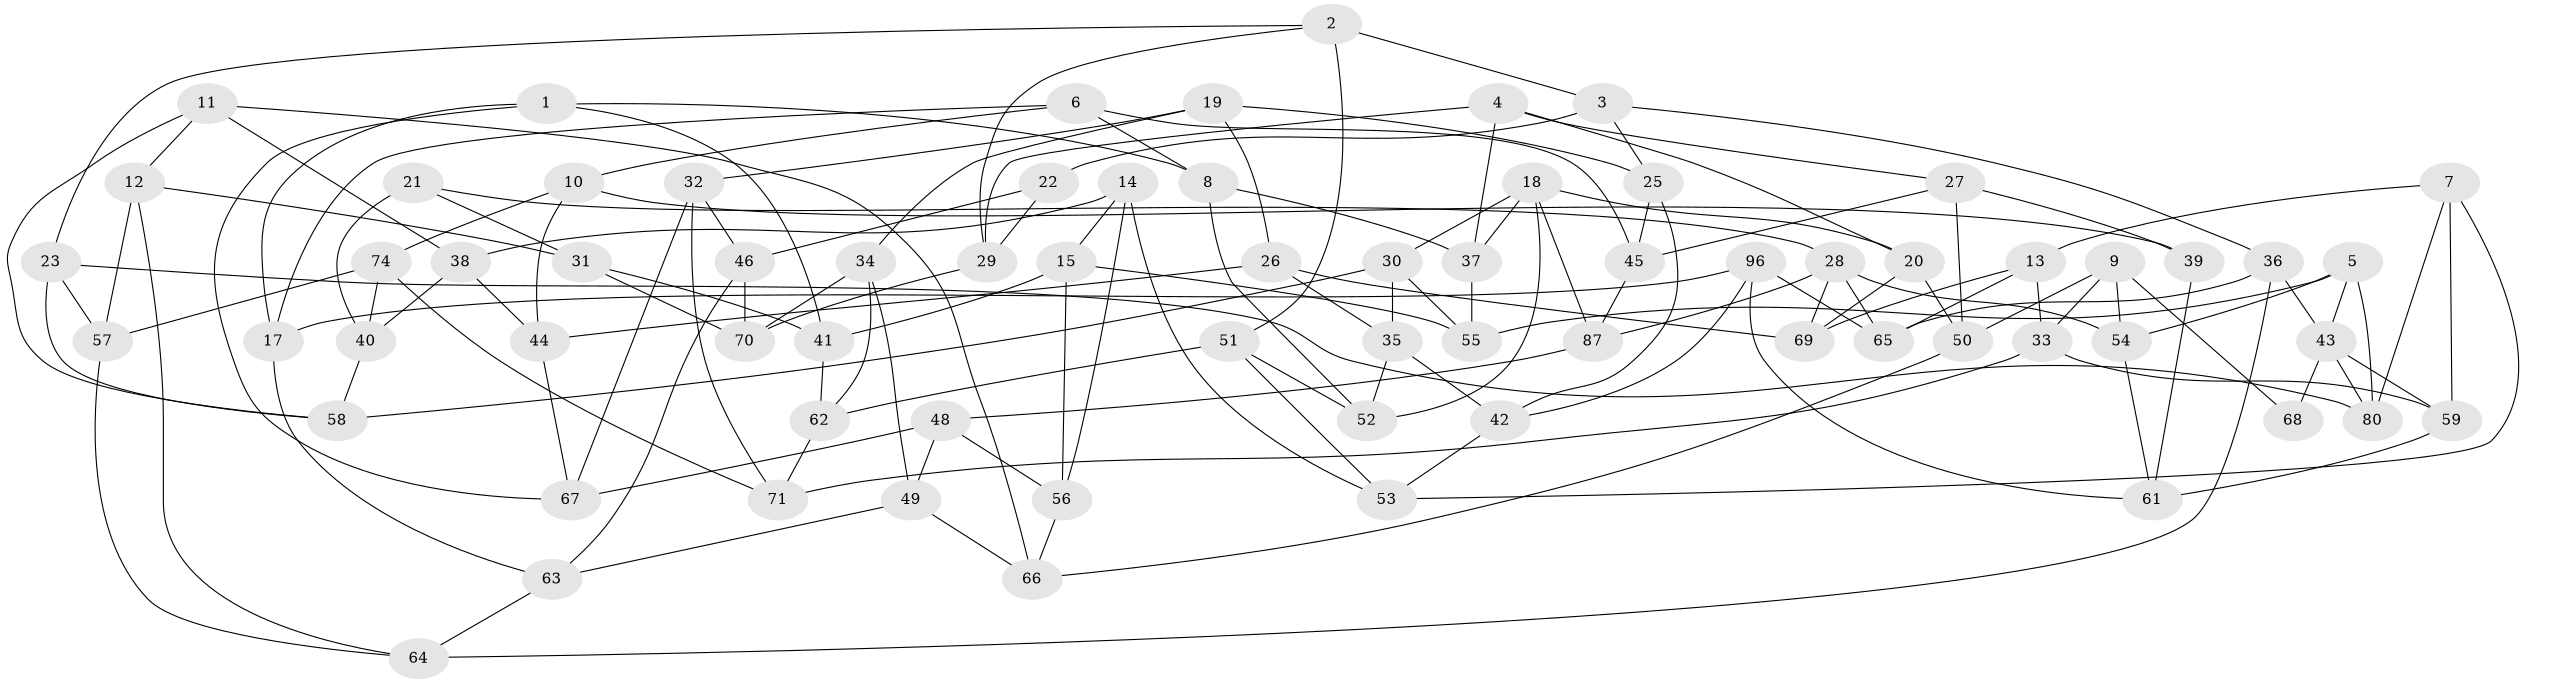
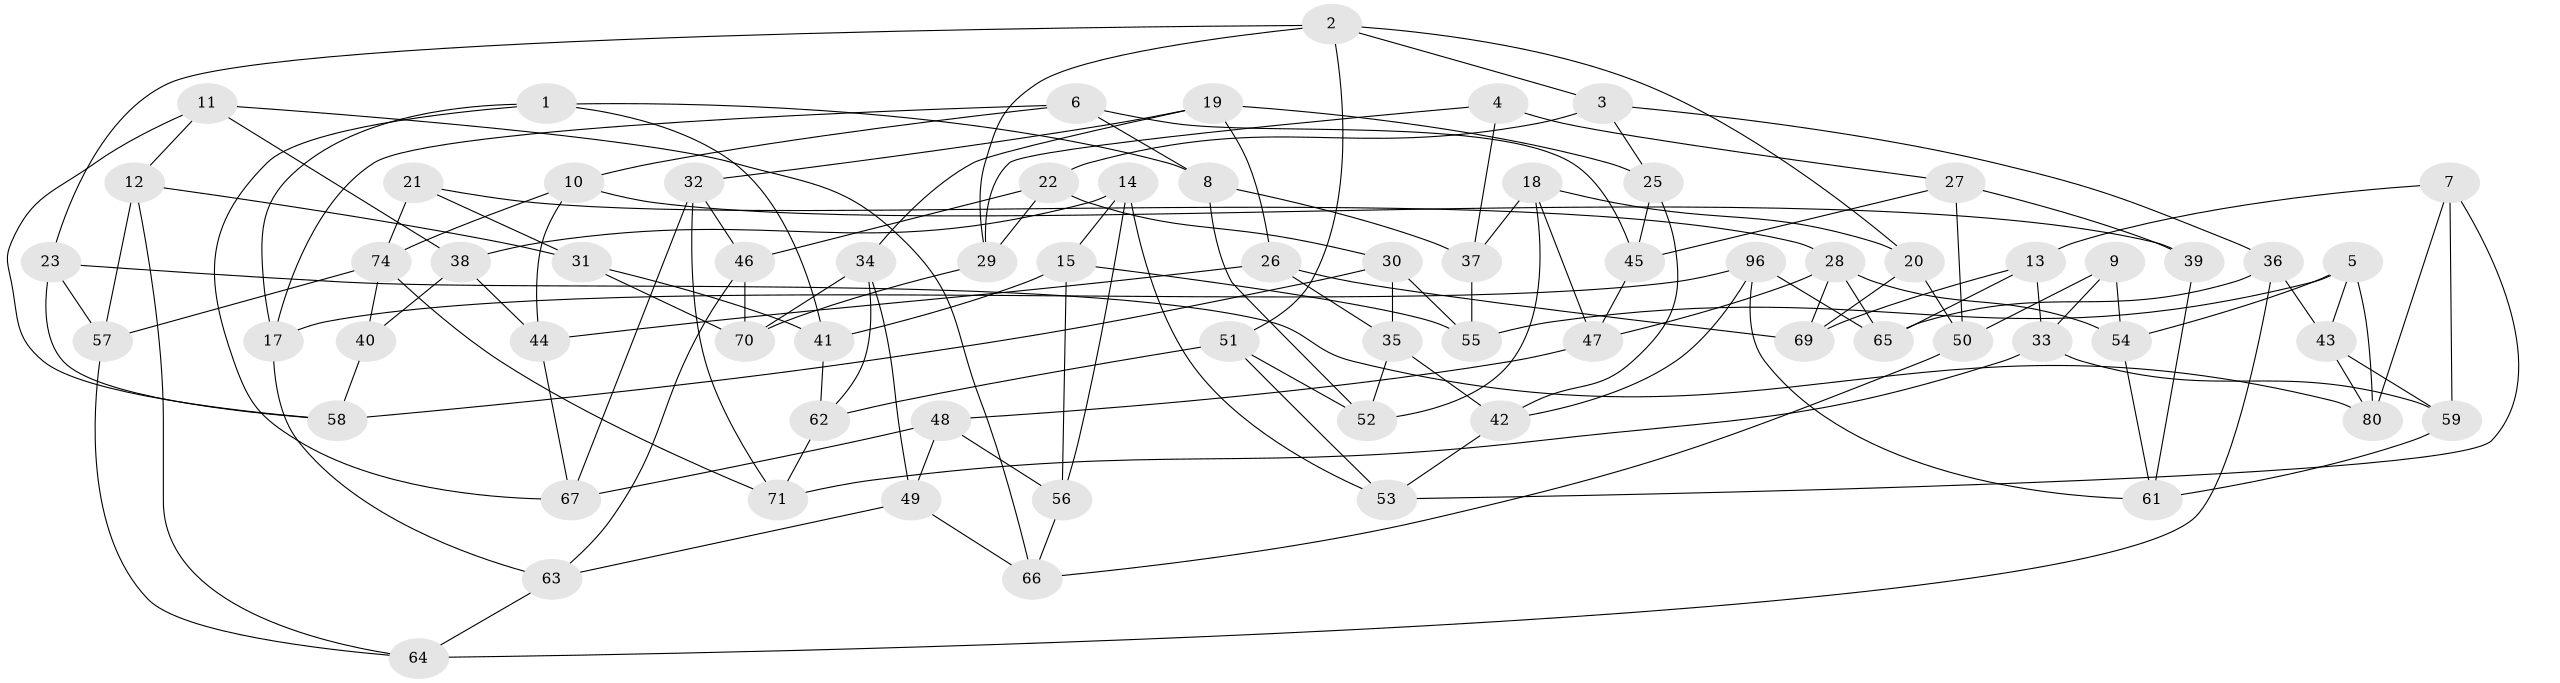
edge "4" -- "20": now "2" -- "20"
edge "18" -- "30": now "22" -- "30"
edge "21" -- "40": now "21" -- "74"
node "87": label "87" -> "47"
node "68": removed
